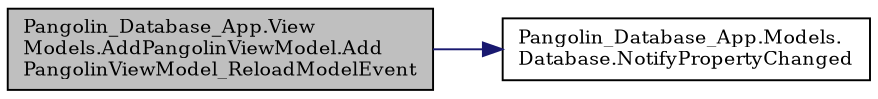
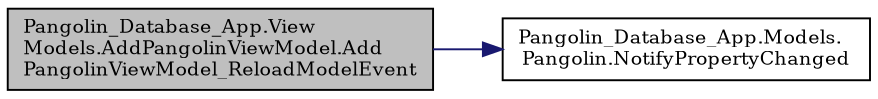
node "Pangolin_Database_App.Models. Database.NotifyPropertyChanged": label "Pangolin_Database_App.Models. Database.NotifyPropertyChanged" -> "Pangolin_Database_App.Models. Pangolin.NotifyPropertyChanged"
